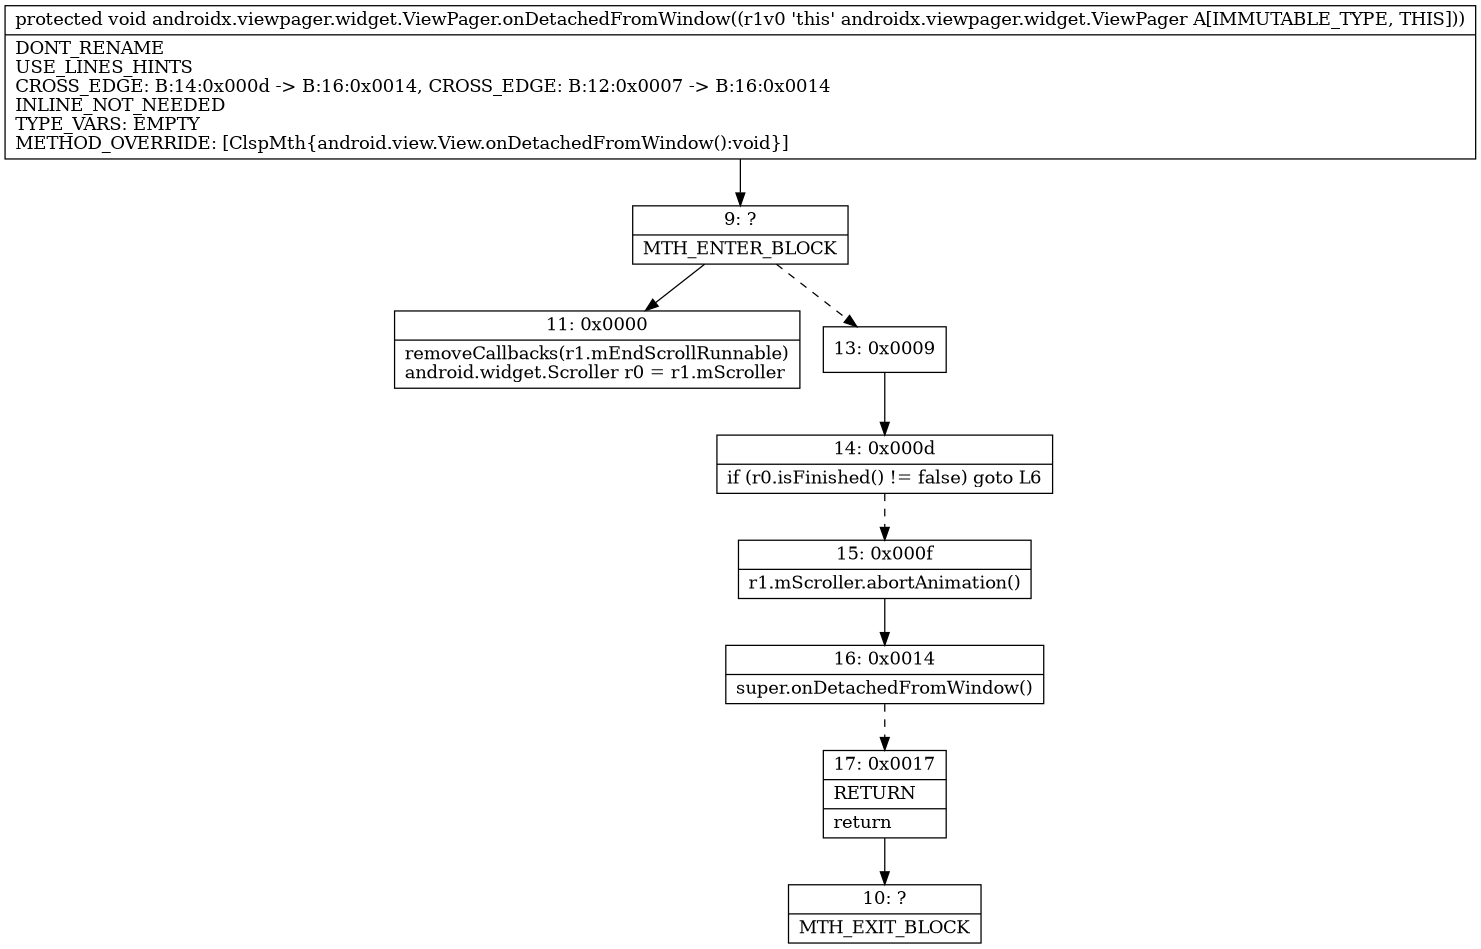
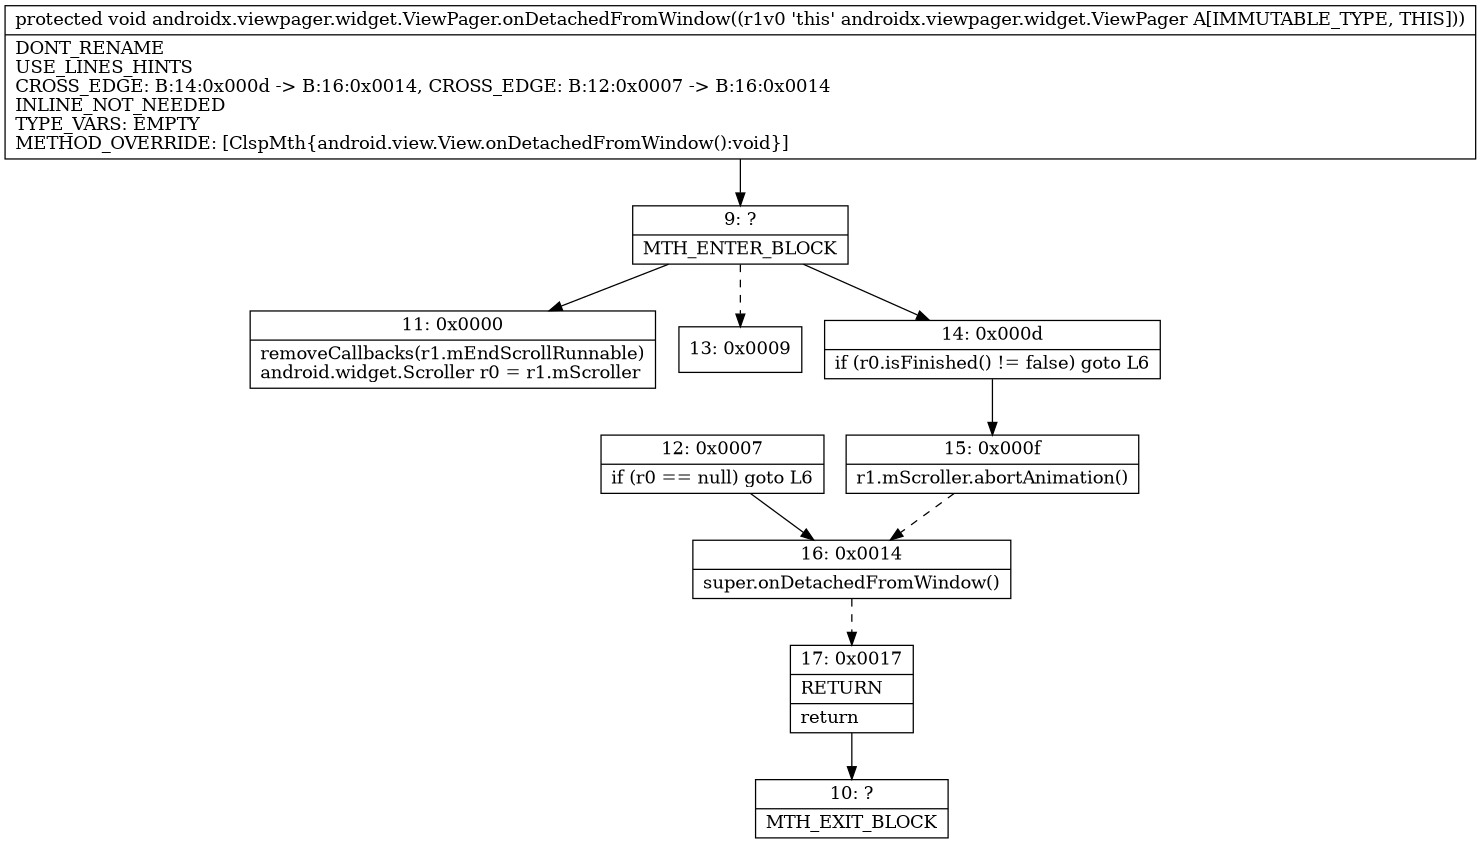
edge "13: 0x0009" -> "14: 0x000d": now "9: ?" -> "14: 0x000d"
node "12: 0x0007": added
edge "14: 0x000d" -> "15: 0x000f": style dashed -> solid
edge "15: 0x000f" -> "16: 0x0014": style solid -> dashed
